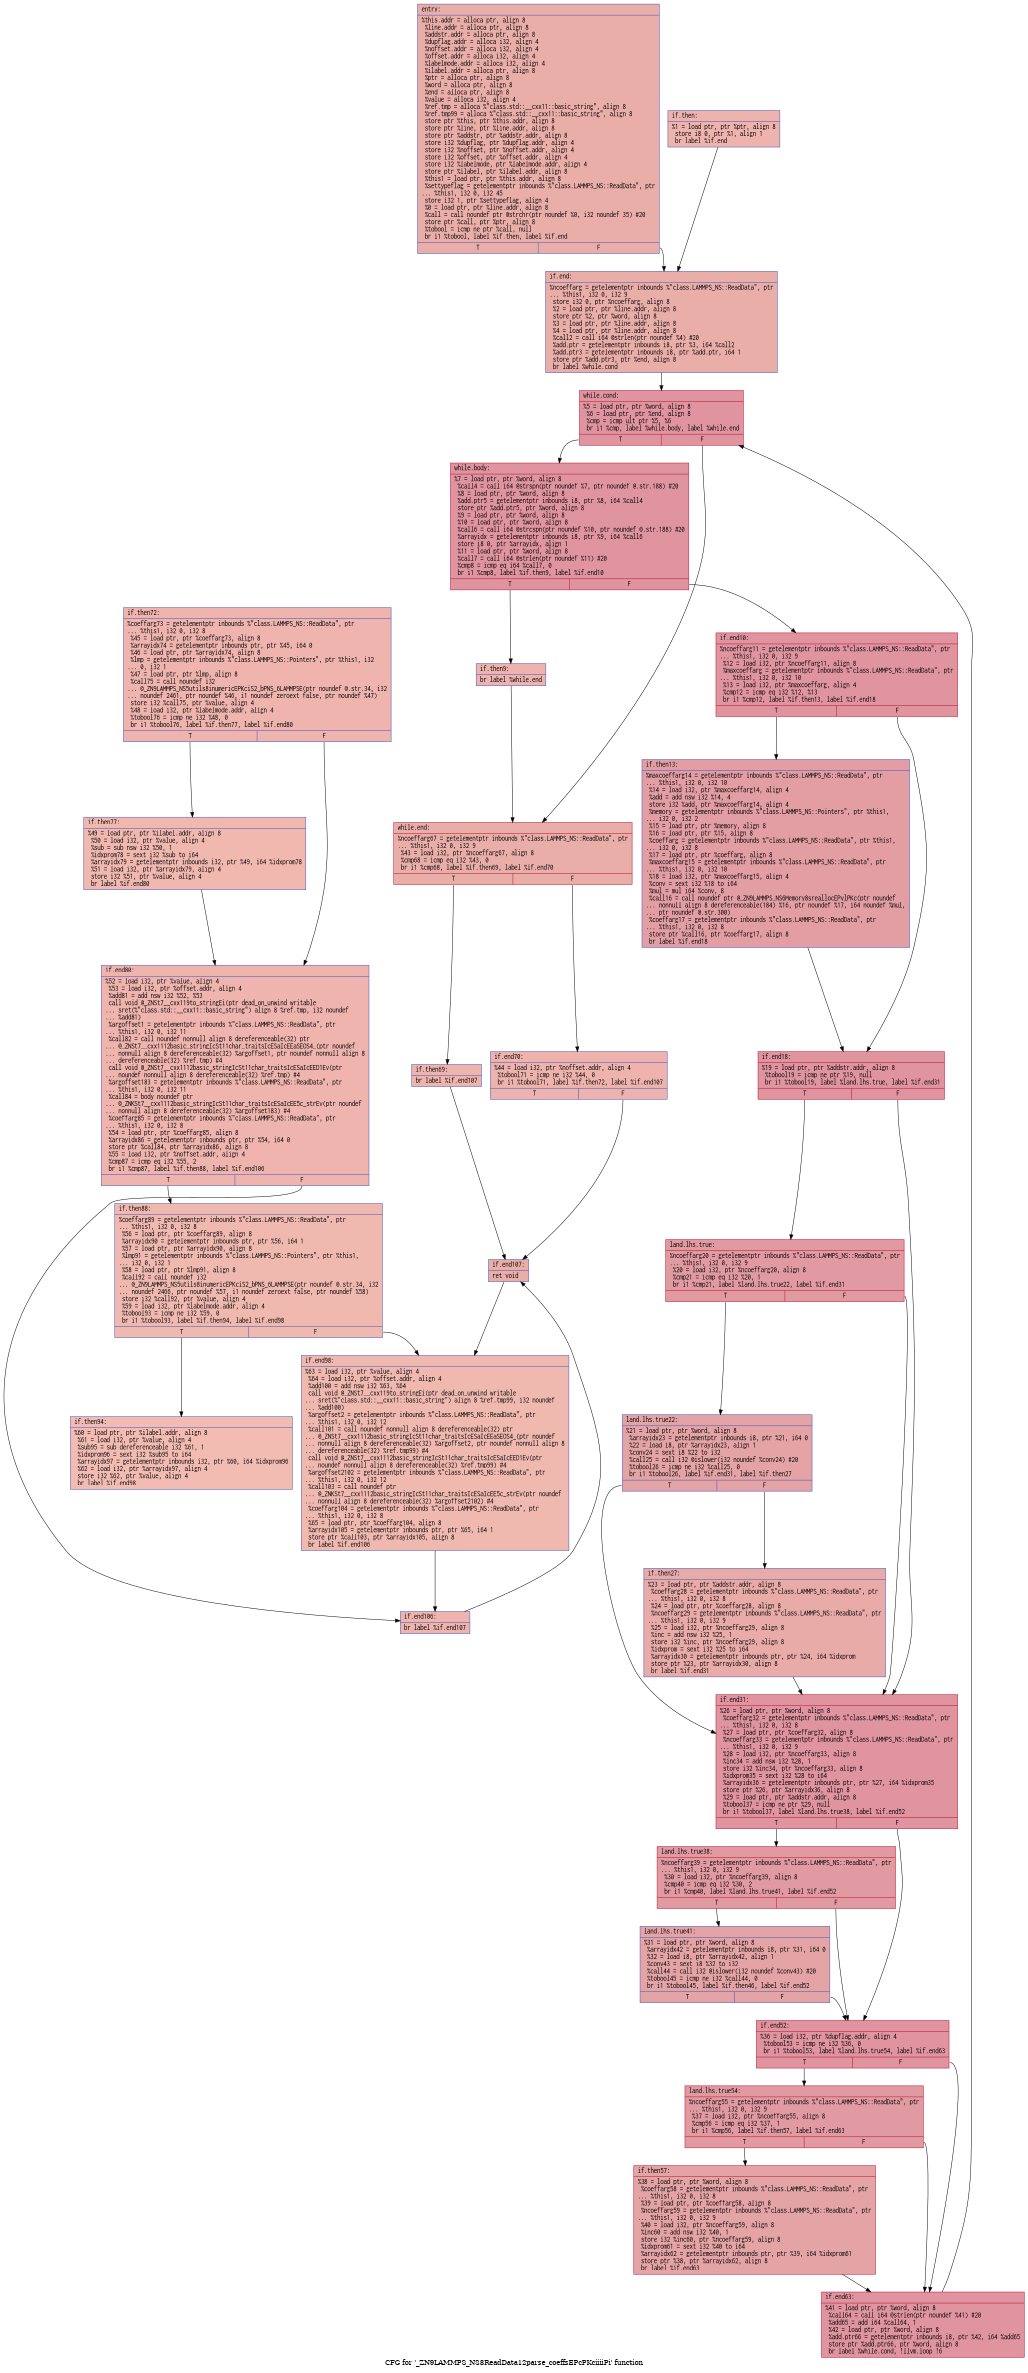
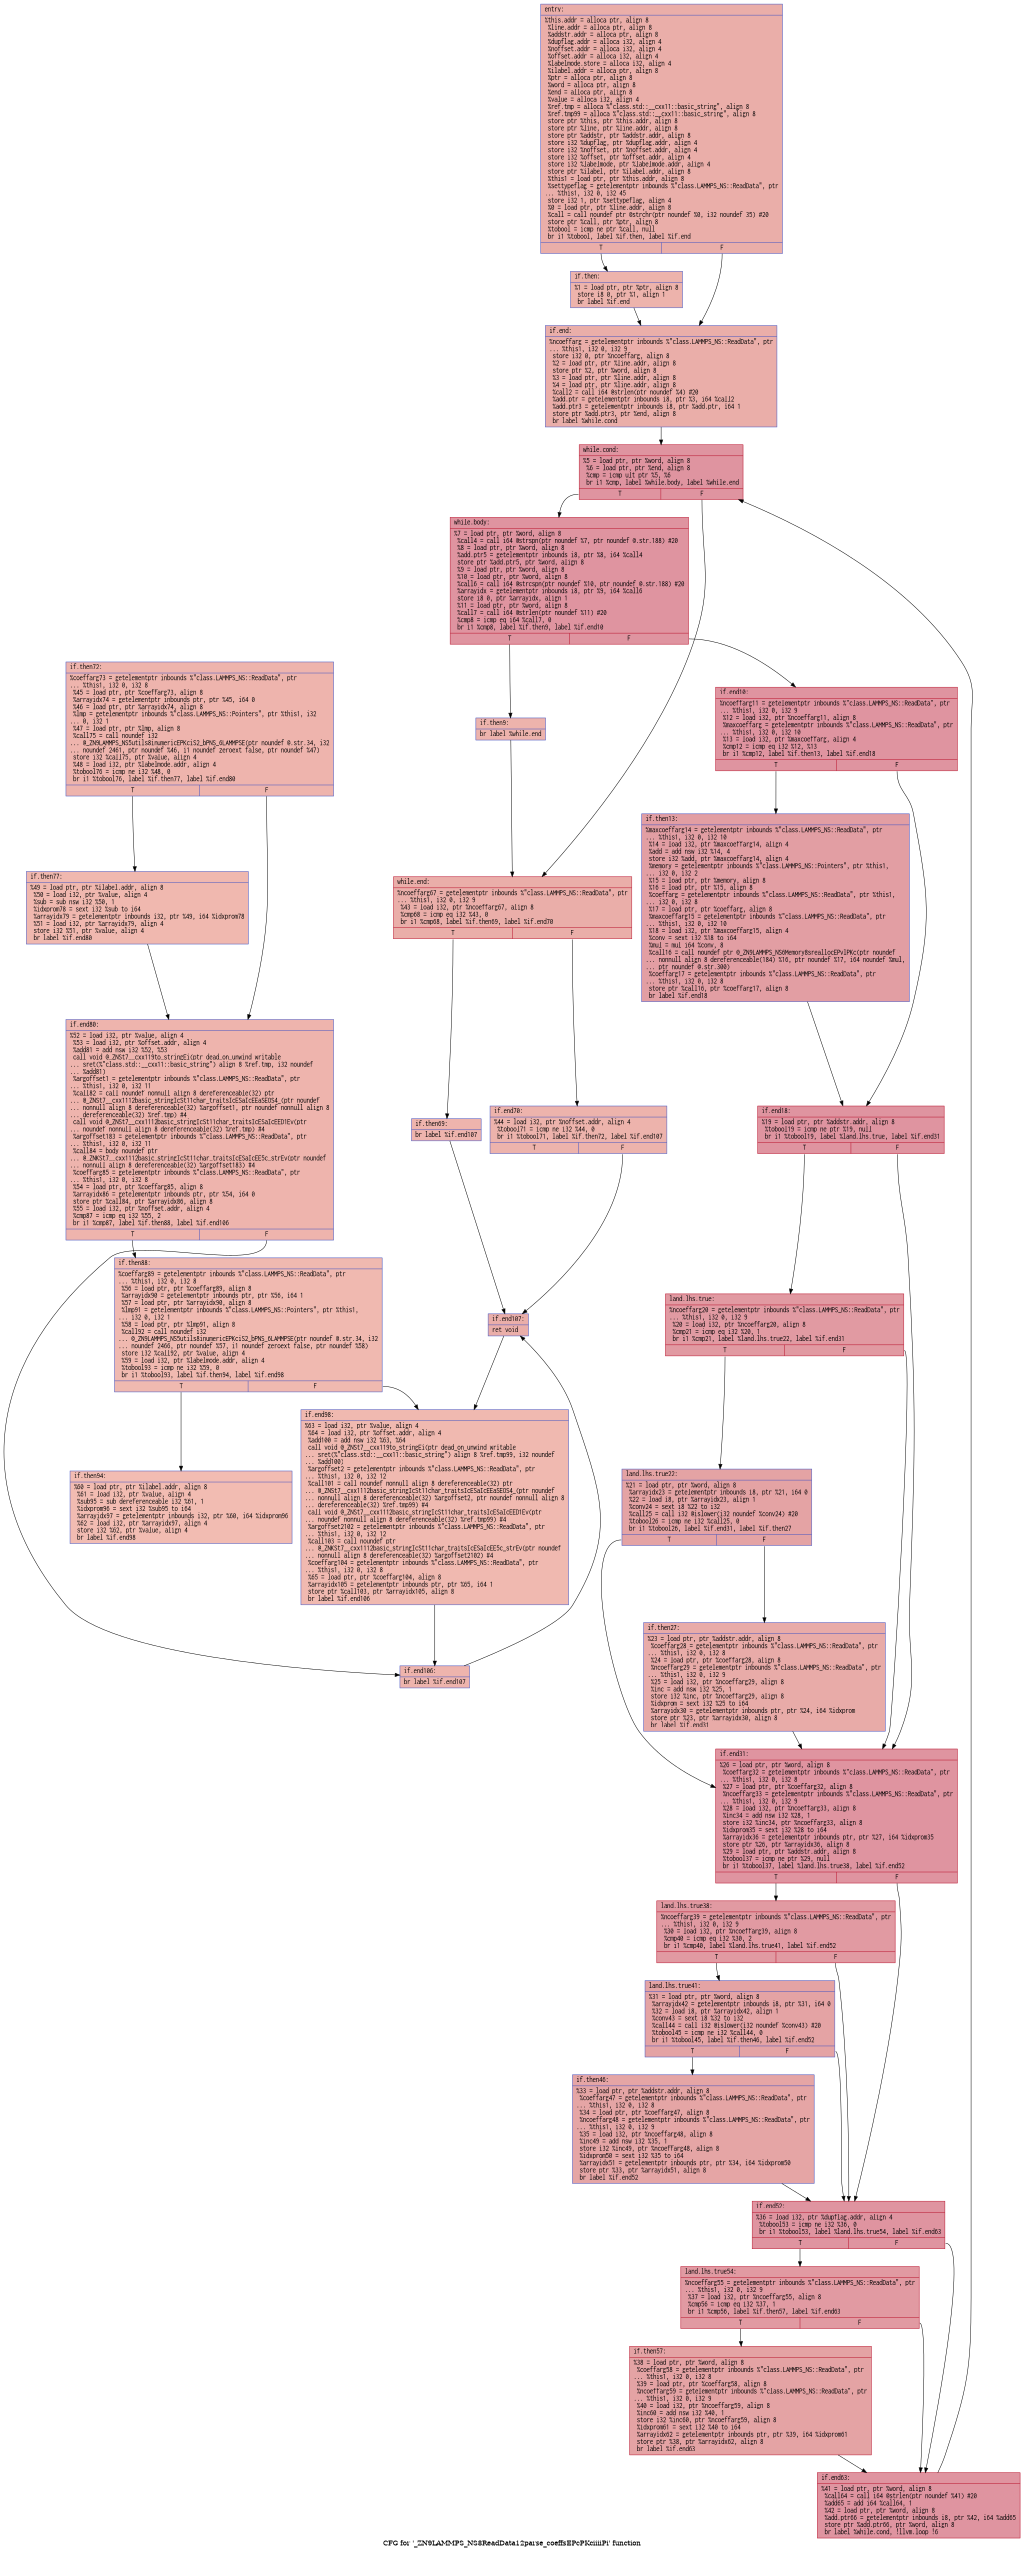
node "entry:": text "%labelmode.addr = alloca i32, align 4" -> "%labelmode.store = alloca i32, align 4"
edge "entry:" -> "if.then:": added
node "if.then46:": added
